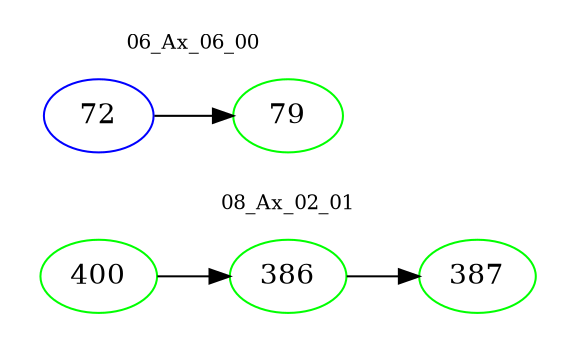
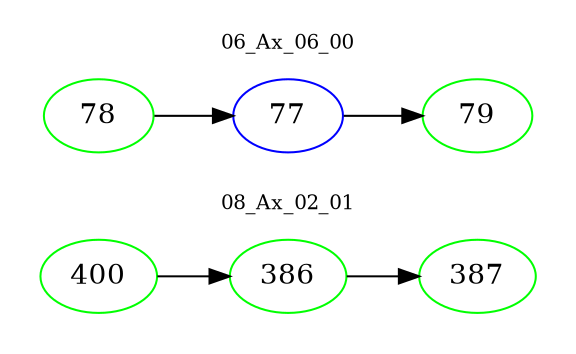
node "78": added
node "72": label "72" -> "77"
